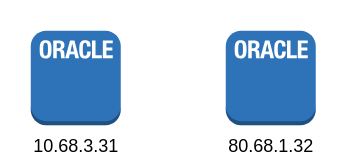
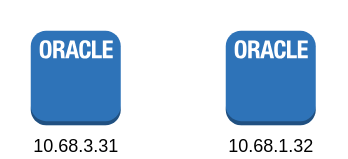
node "80.68.1.32": label "80.68.1.32" -> "10.68.1.32"
